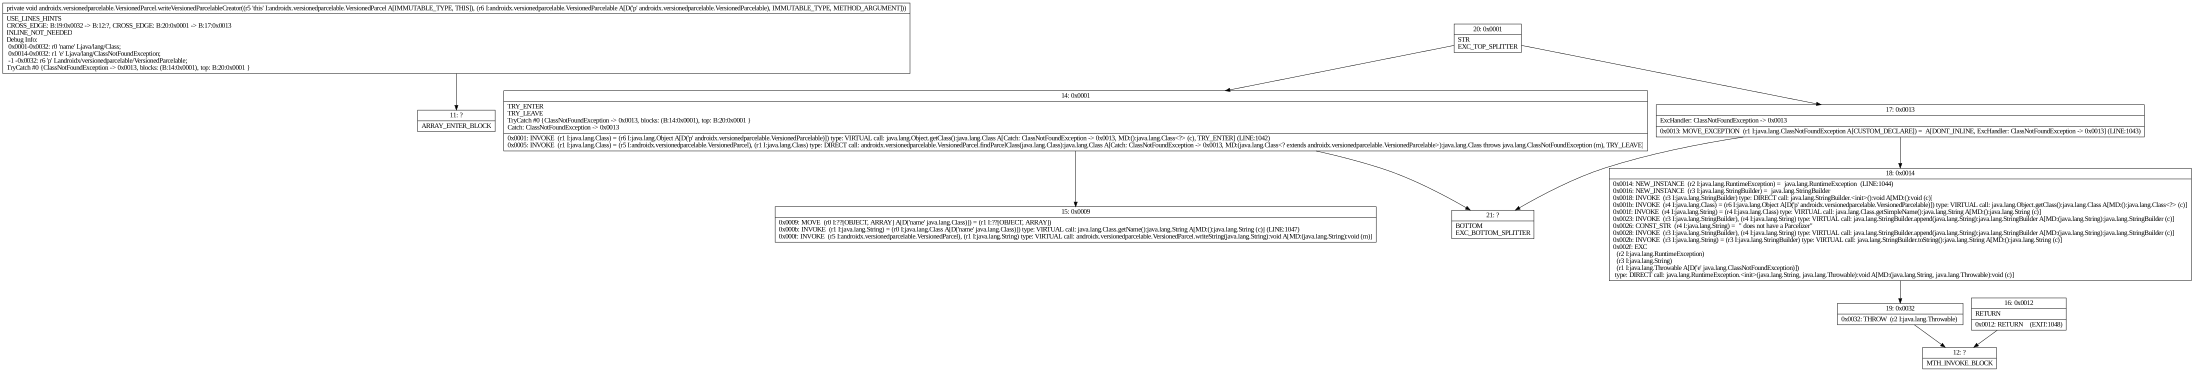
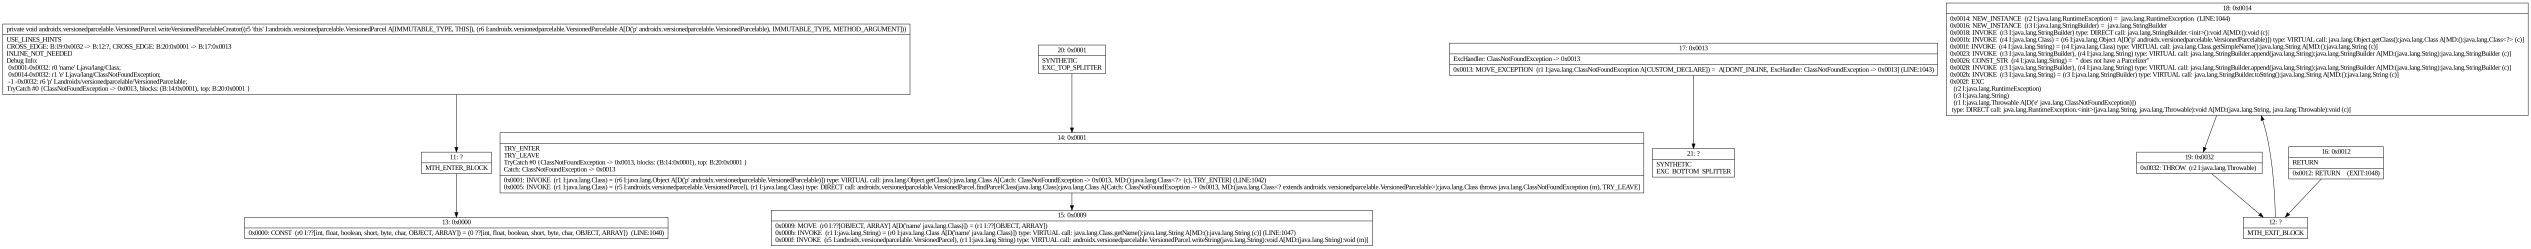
node "20: 0x0001": text "STR" -> "SYNTHETIC"
edge "20: 0x0001" -> "17: 0x0013": removed
node "11: ?": text "ARRAY_ENTER_BLOCK" -> "MTH_ENTER_BLOCK"
edge "17: 0x0013" -> "18: 0x0014": now "12: ?" -> "18: 0x0014"
edge "14: 0x0001" -> "21: ?": removed
node "21: ?": text "BOTTOM" -> "SYNTHETIC"
node "13: 0x0000": added
node "12: ?": text "MTH_INVOKE_BLOCK" -> "MTH_EXIT_BLOCK"
